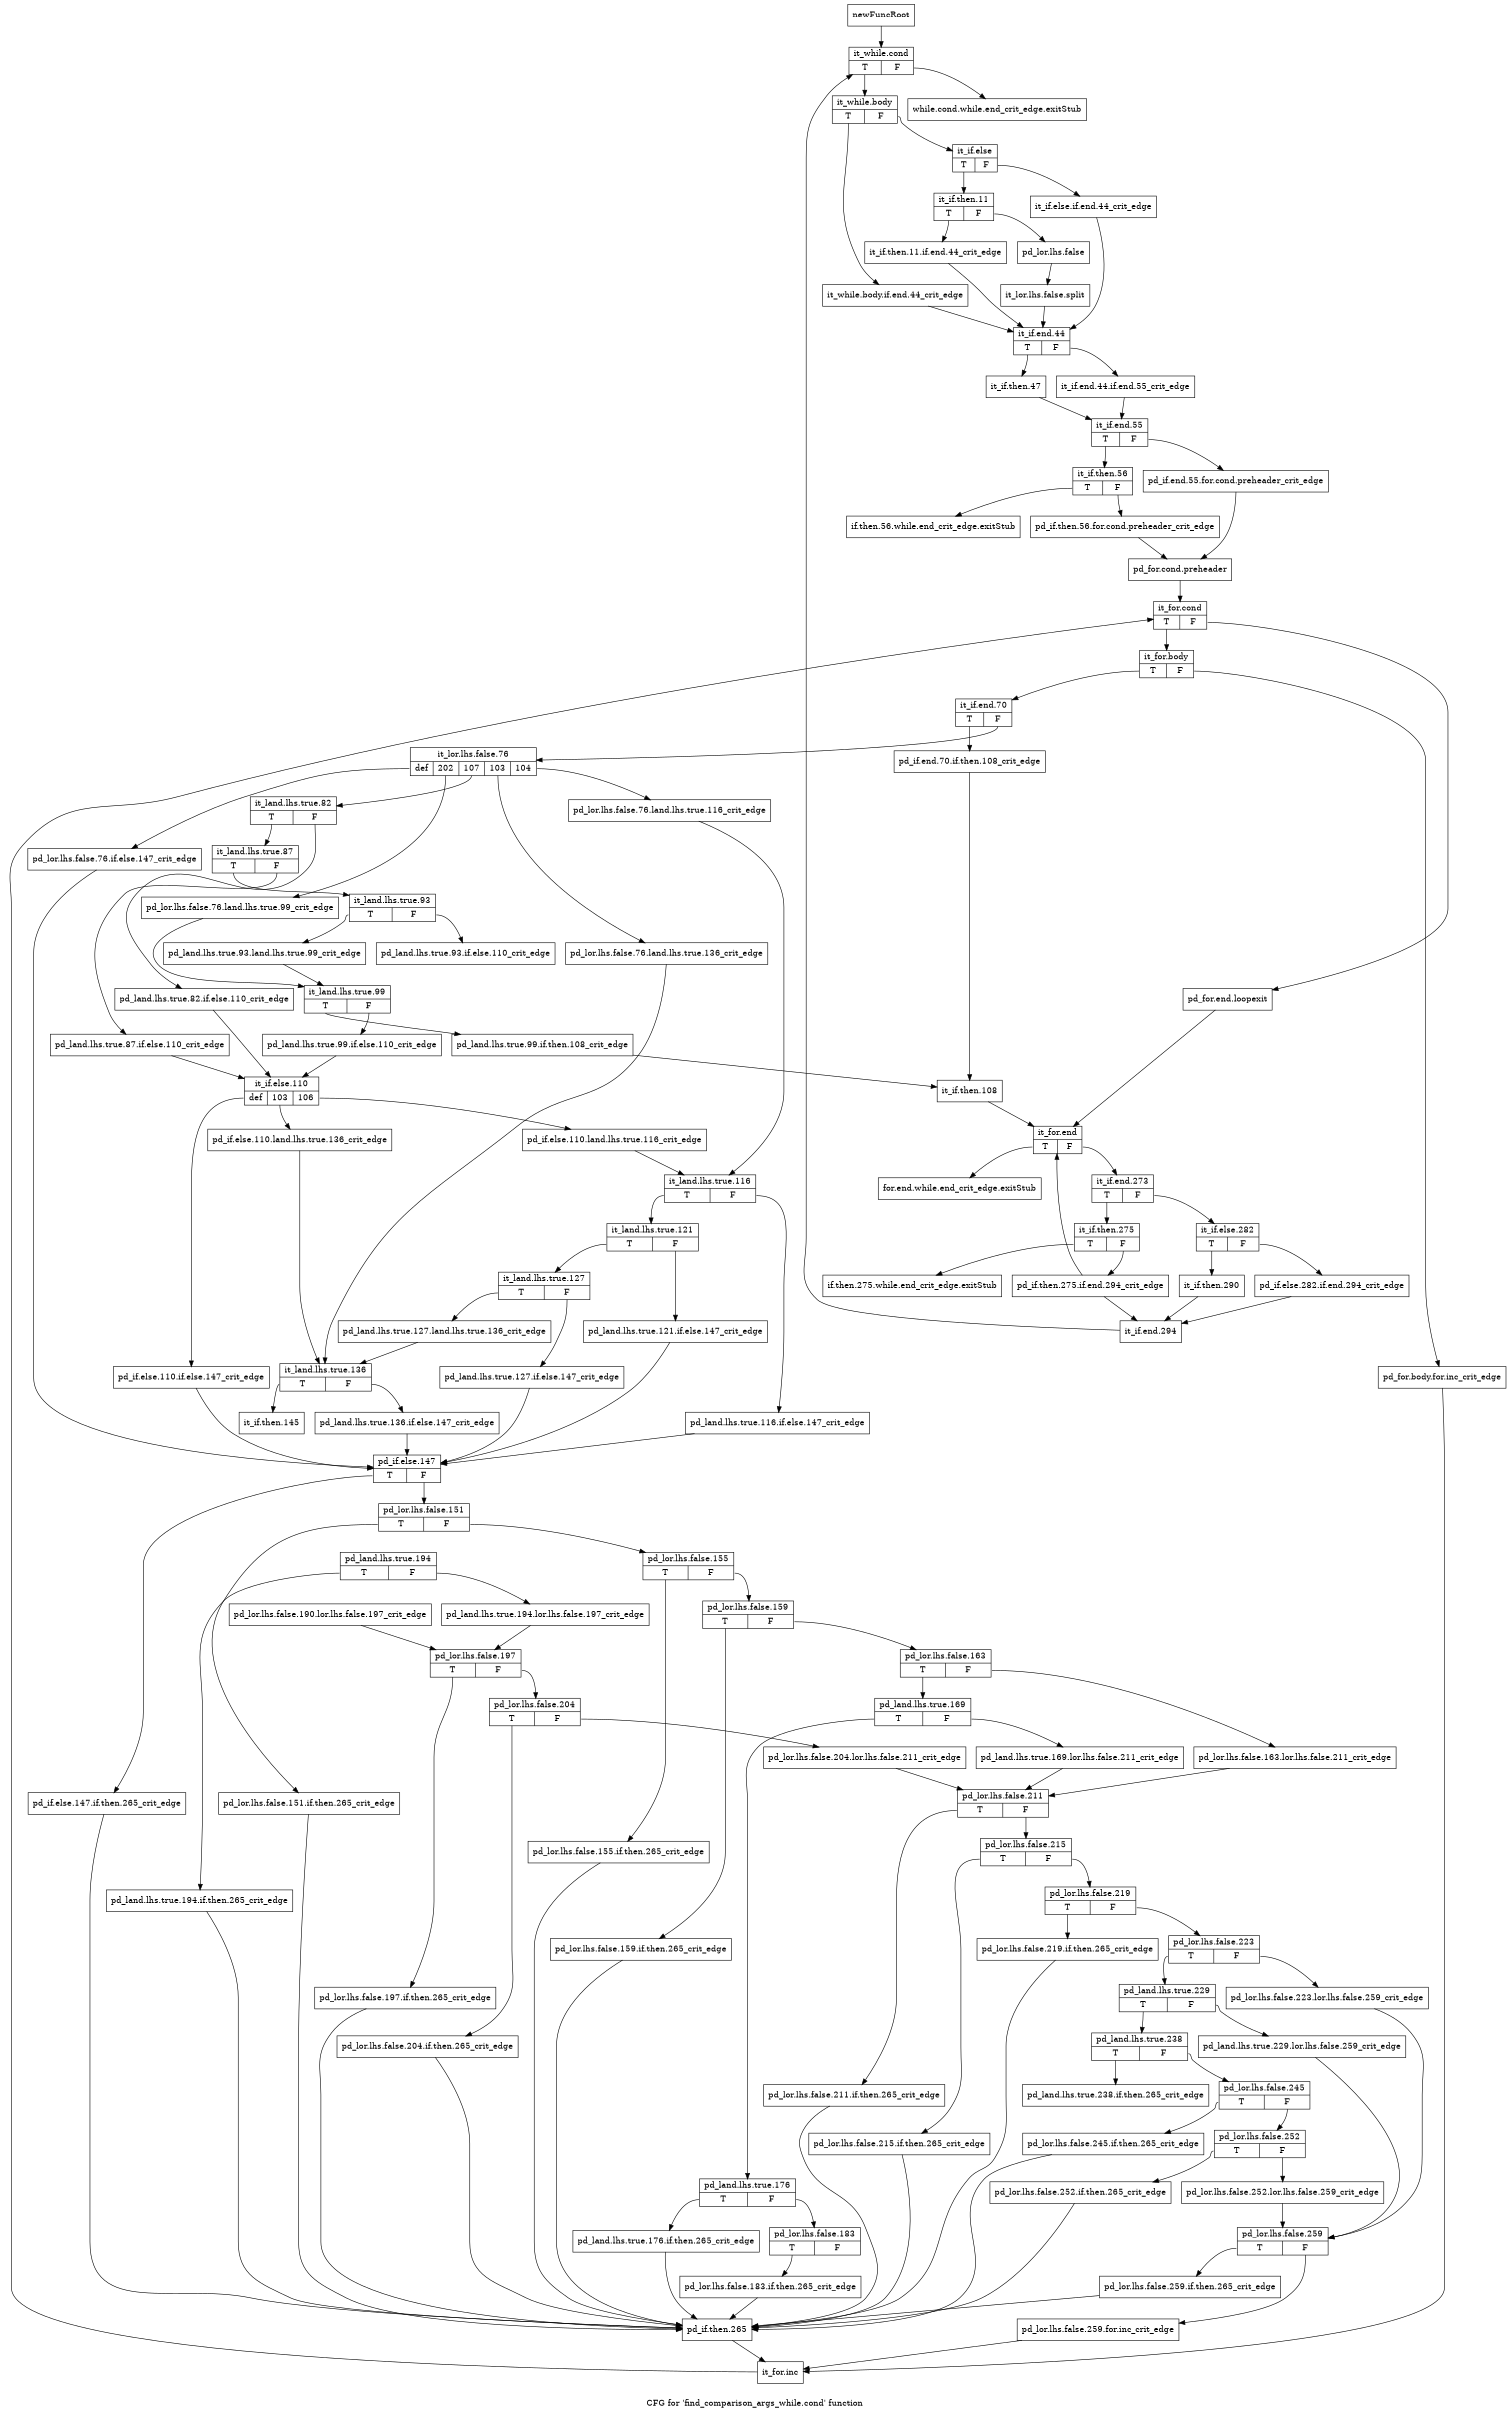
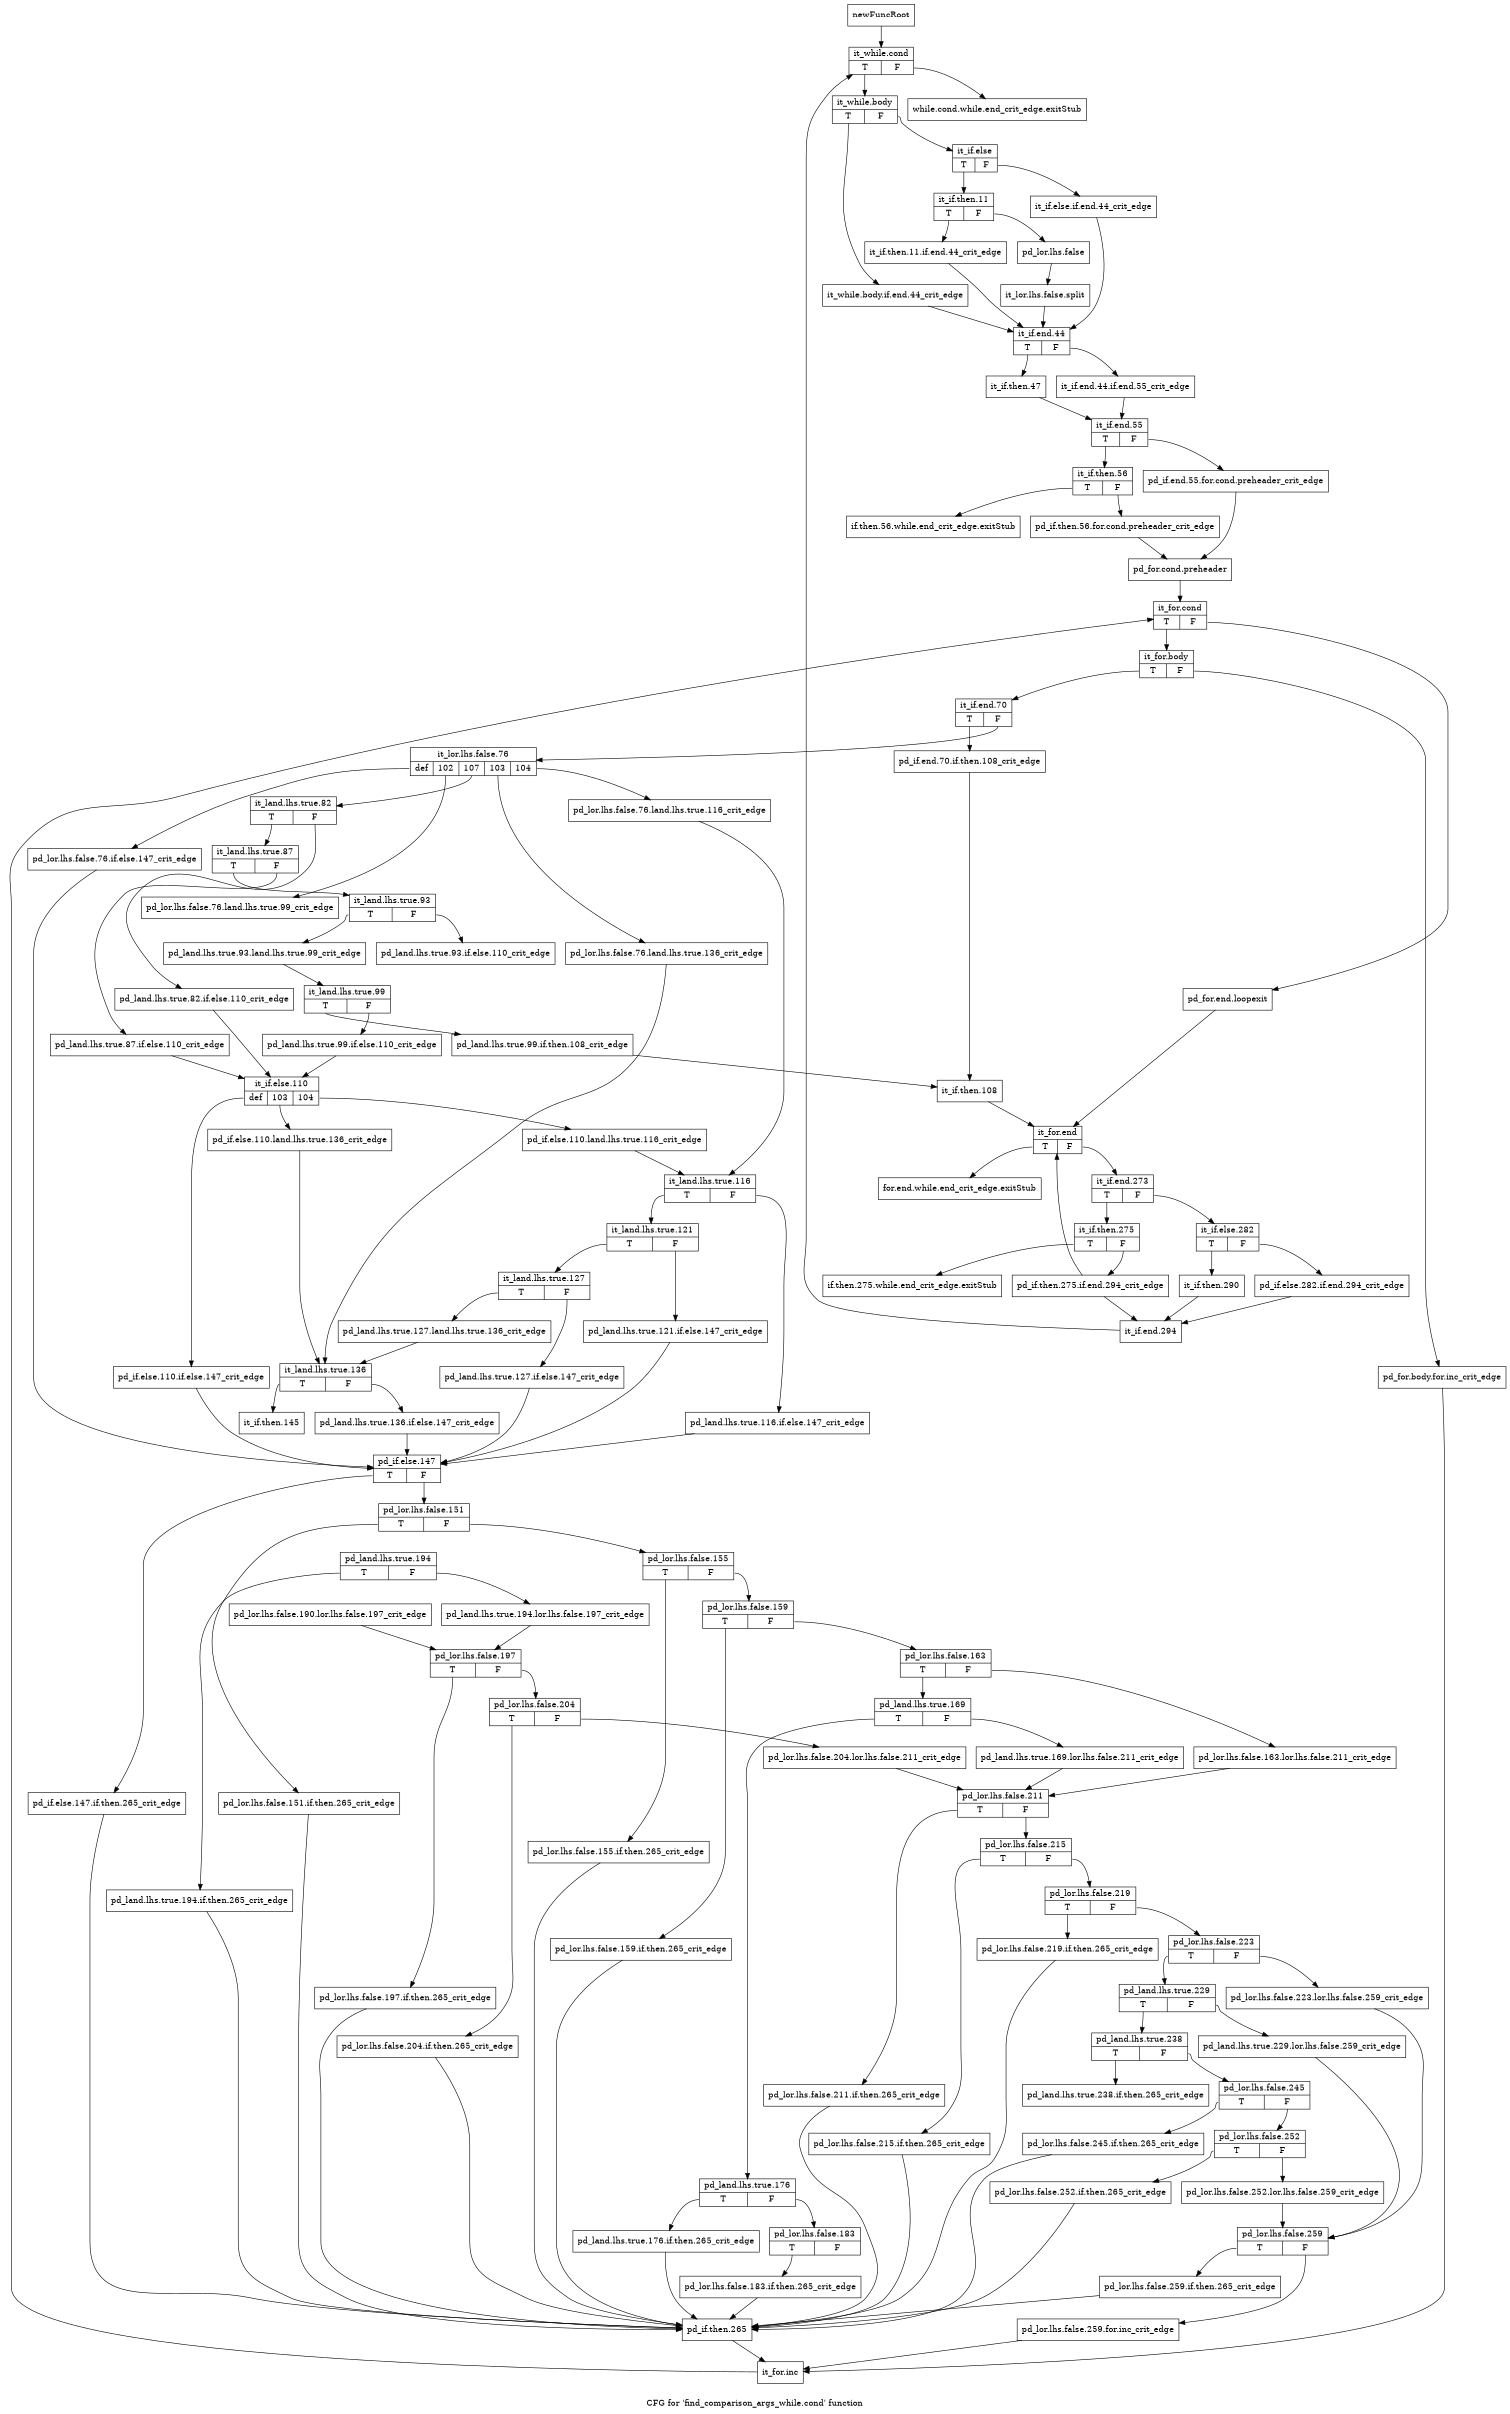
node "it_lor.lhs.false.76": text "202" -> "102"
edge "pd_lor.lhs.false.76.land.lhs.true.99_crit_edge" -> "it_land.lhs.true.99": removed
node "it_if.else.110": text "106" -> "104"
